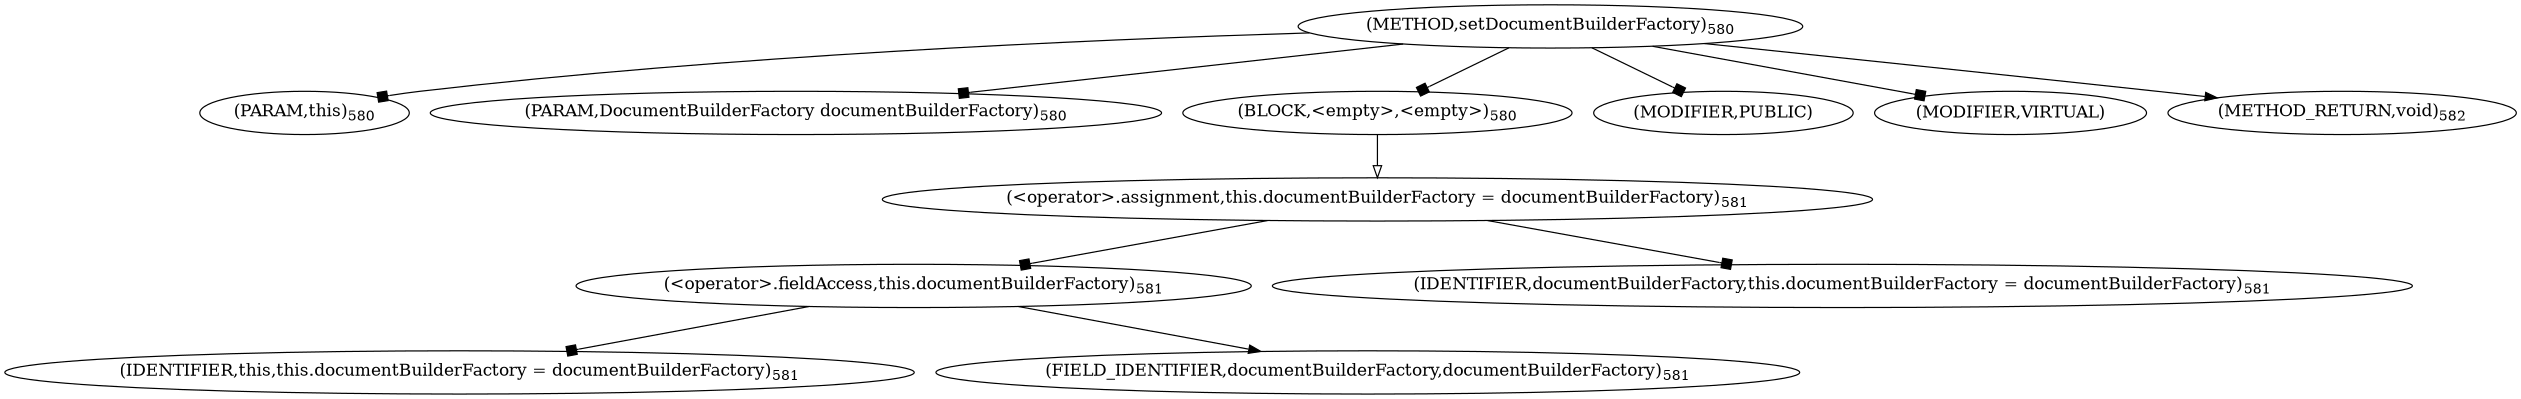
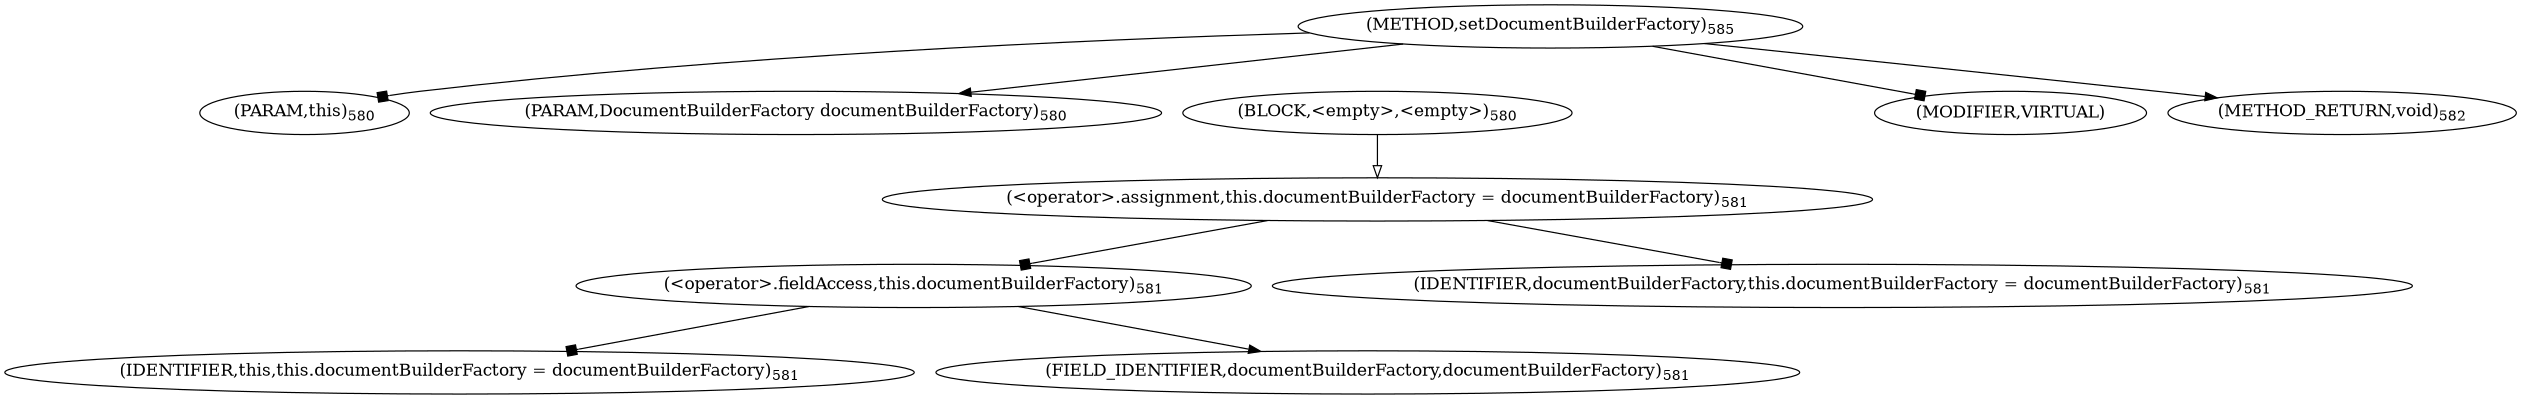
node "(METHOD,setDocumentBuilderFactory)": text "580" -> "585"
edge "(METHOD,setDocumentBuilderFactory)" -> "(BLOCK,<empty>,<empty>)": removed
edge "(METHOD,setDocumentBuilderFactory)" -> "(PARAM,DocumentBuilderFactory documentBuilderFactory)": arrowhead box -> normal
node "(MODIFIER,PUBLIC)": removed
